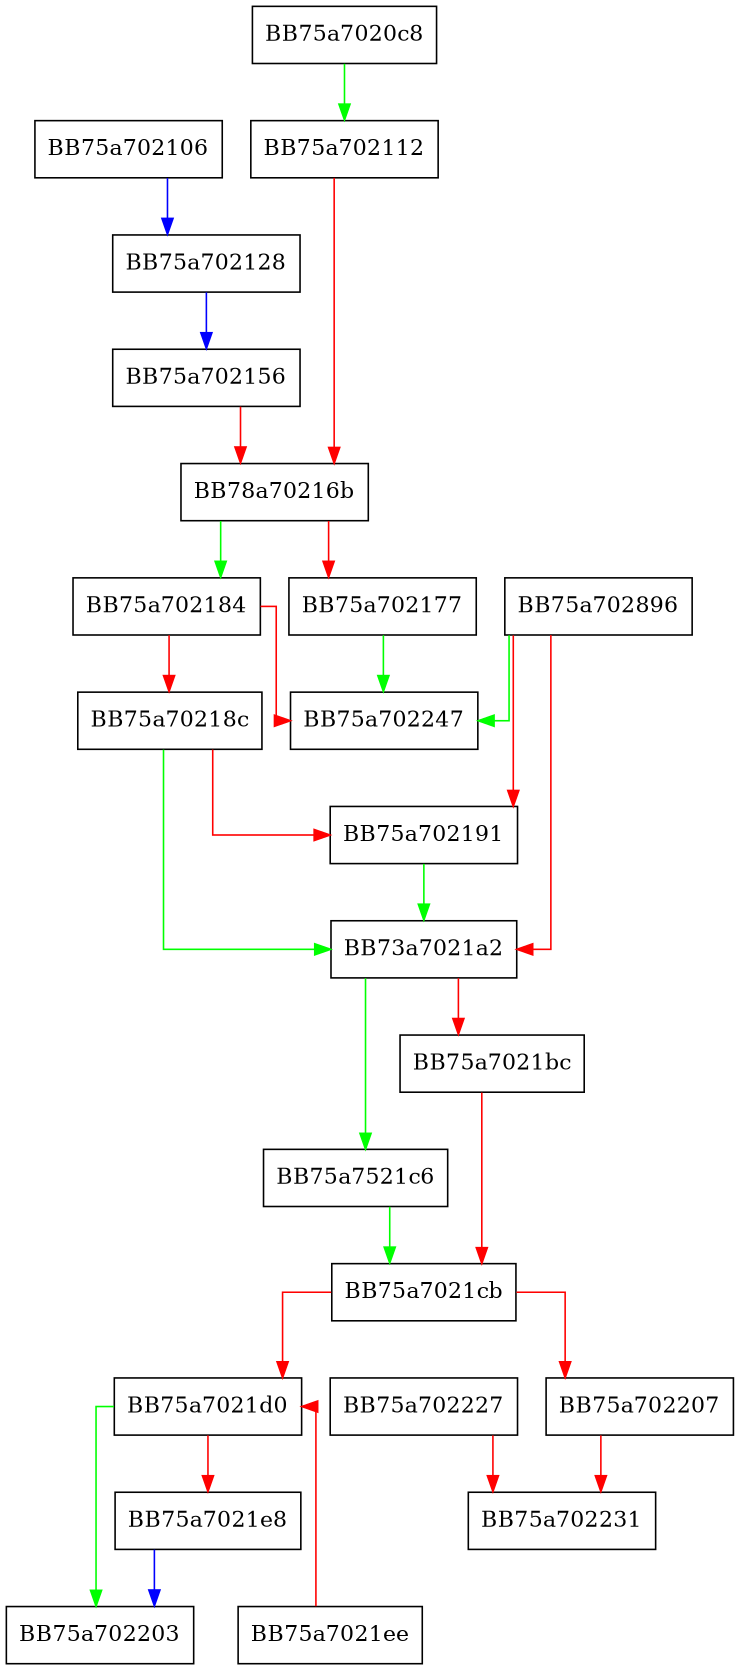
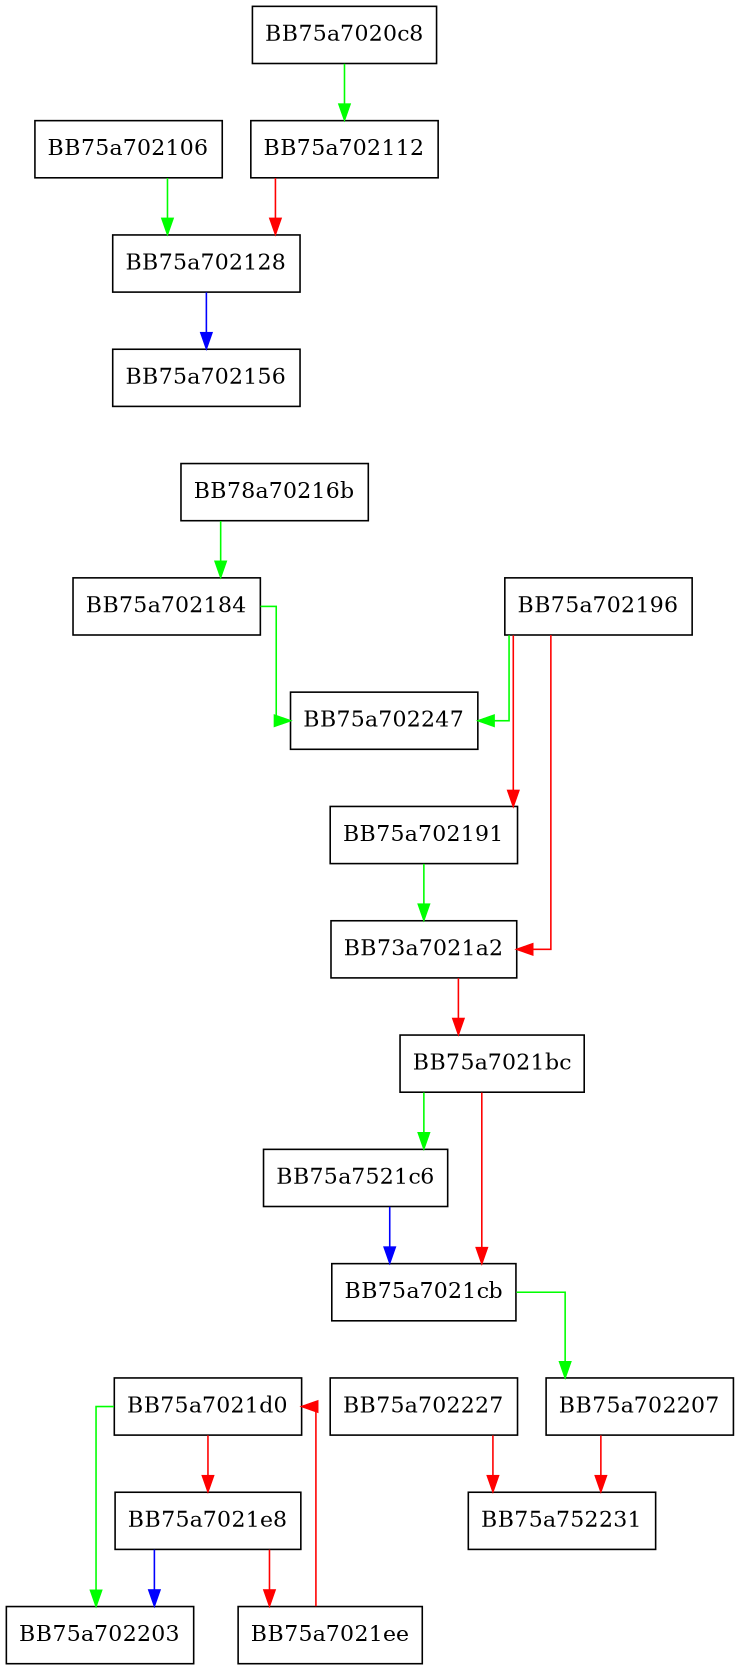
edge "BB75a702106" -> "BB75a702128": color blue -> green
edge "BB75a702112" -> "BB78a70216b": now "BB75a702112" -> "BB75a702128"
edge "BB75a702156" -> "BB78a70216b": removed
node "BB75a702177": removed
node "BB75a702896": label "BB75a702896" -> "BB75a702196"
edge "BB75a702184" -> "BB75a702247": color red -> green
node "BB75a70218c": removed
edge "BB73a7021a2" -> "BB75a7521c6": now "BB75a7021bc" -> "BB75a7521c6"
edge "BB75a7521c6" -> "BB75a7021cb": color green -> blue
edge "BB75a7021cb" -> "BB75a7021d0": removed
edge "BB75a7021cb" -> "BB75a702207": color red -> green
node "BB75a702231": label "BB75a702231" -> "BB75a752231"
edge "BB75a7021e8" -> "BB75a7021ee": added
